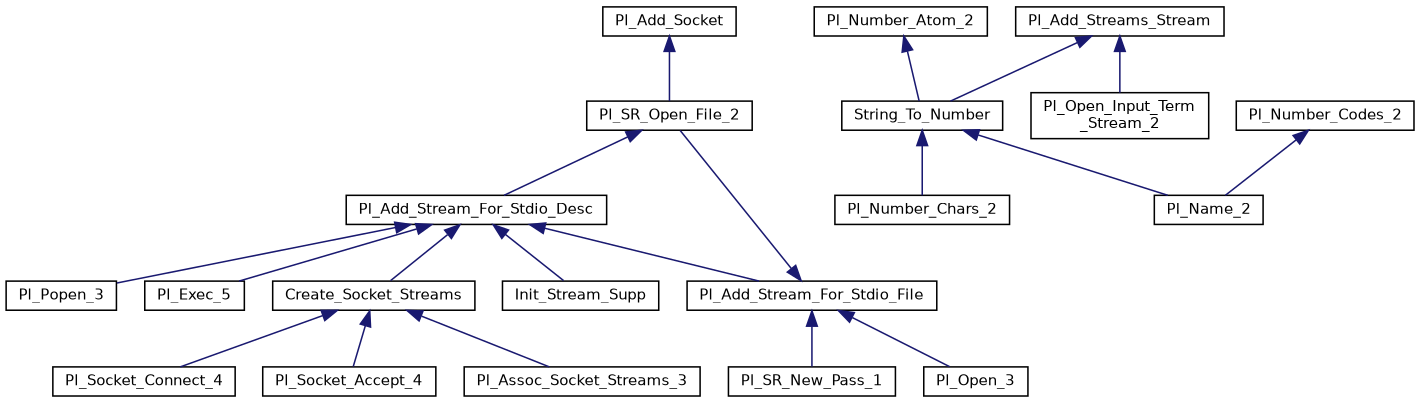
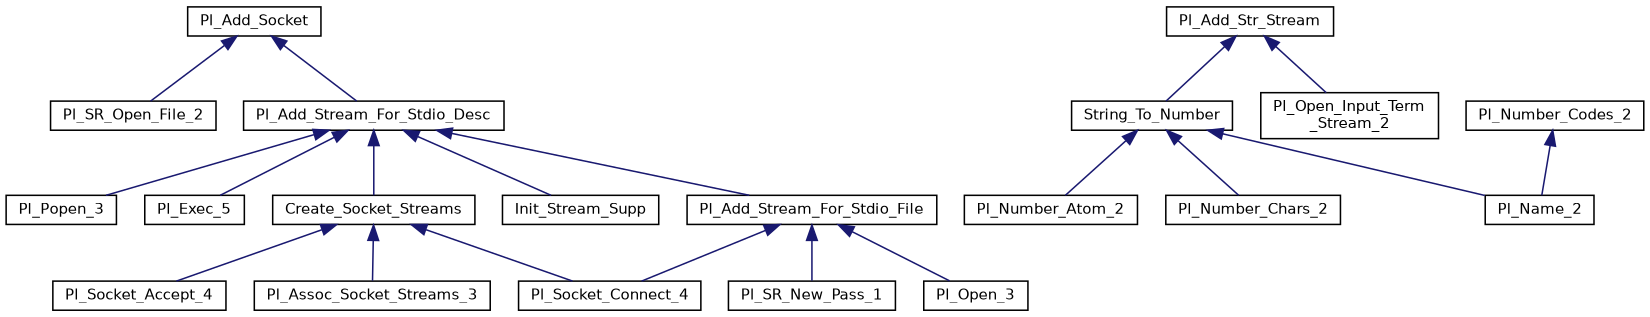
node "Pl_Add_Streams_Stream": label "Pl_Add_Streams_Stream" -> "Pl_Add_Str_Stream"
edge "String_To_Number" -> "Pl_Number_Atom_2": reversed
edge "Pl_Add_Stream_For_Stdio_Desc" -> "Pl_SR_Open_File_2": now "Pl_Add_Stream_For_Stdio_Desc" -> "Pl_Add_Socket"
edge "Pl_SR_Open_File_2" -> "Pl_Add_Stream_For_Stdio_File": now "Pl_Socket_Connect_4" -> "Pl_Add_Stream_For_Stdio_File"
